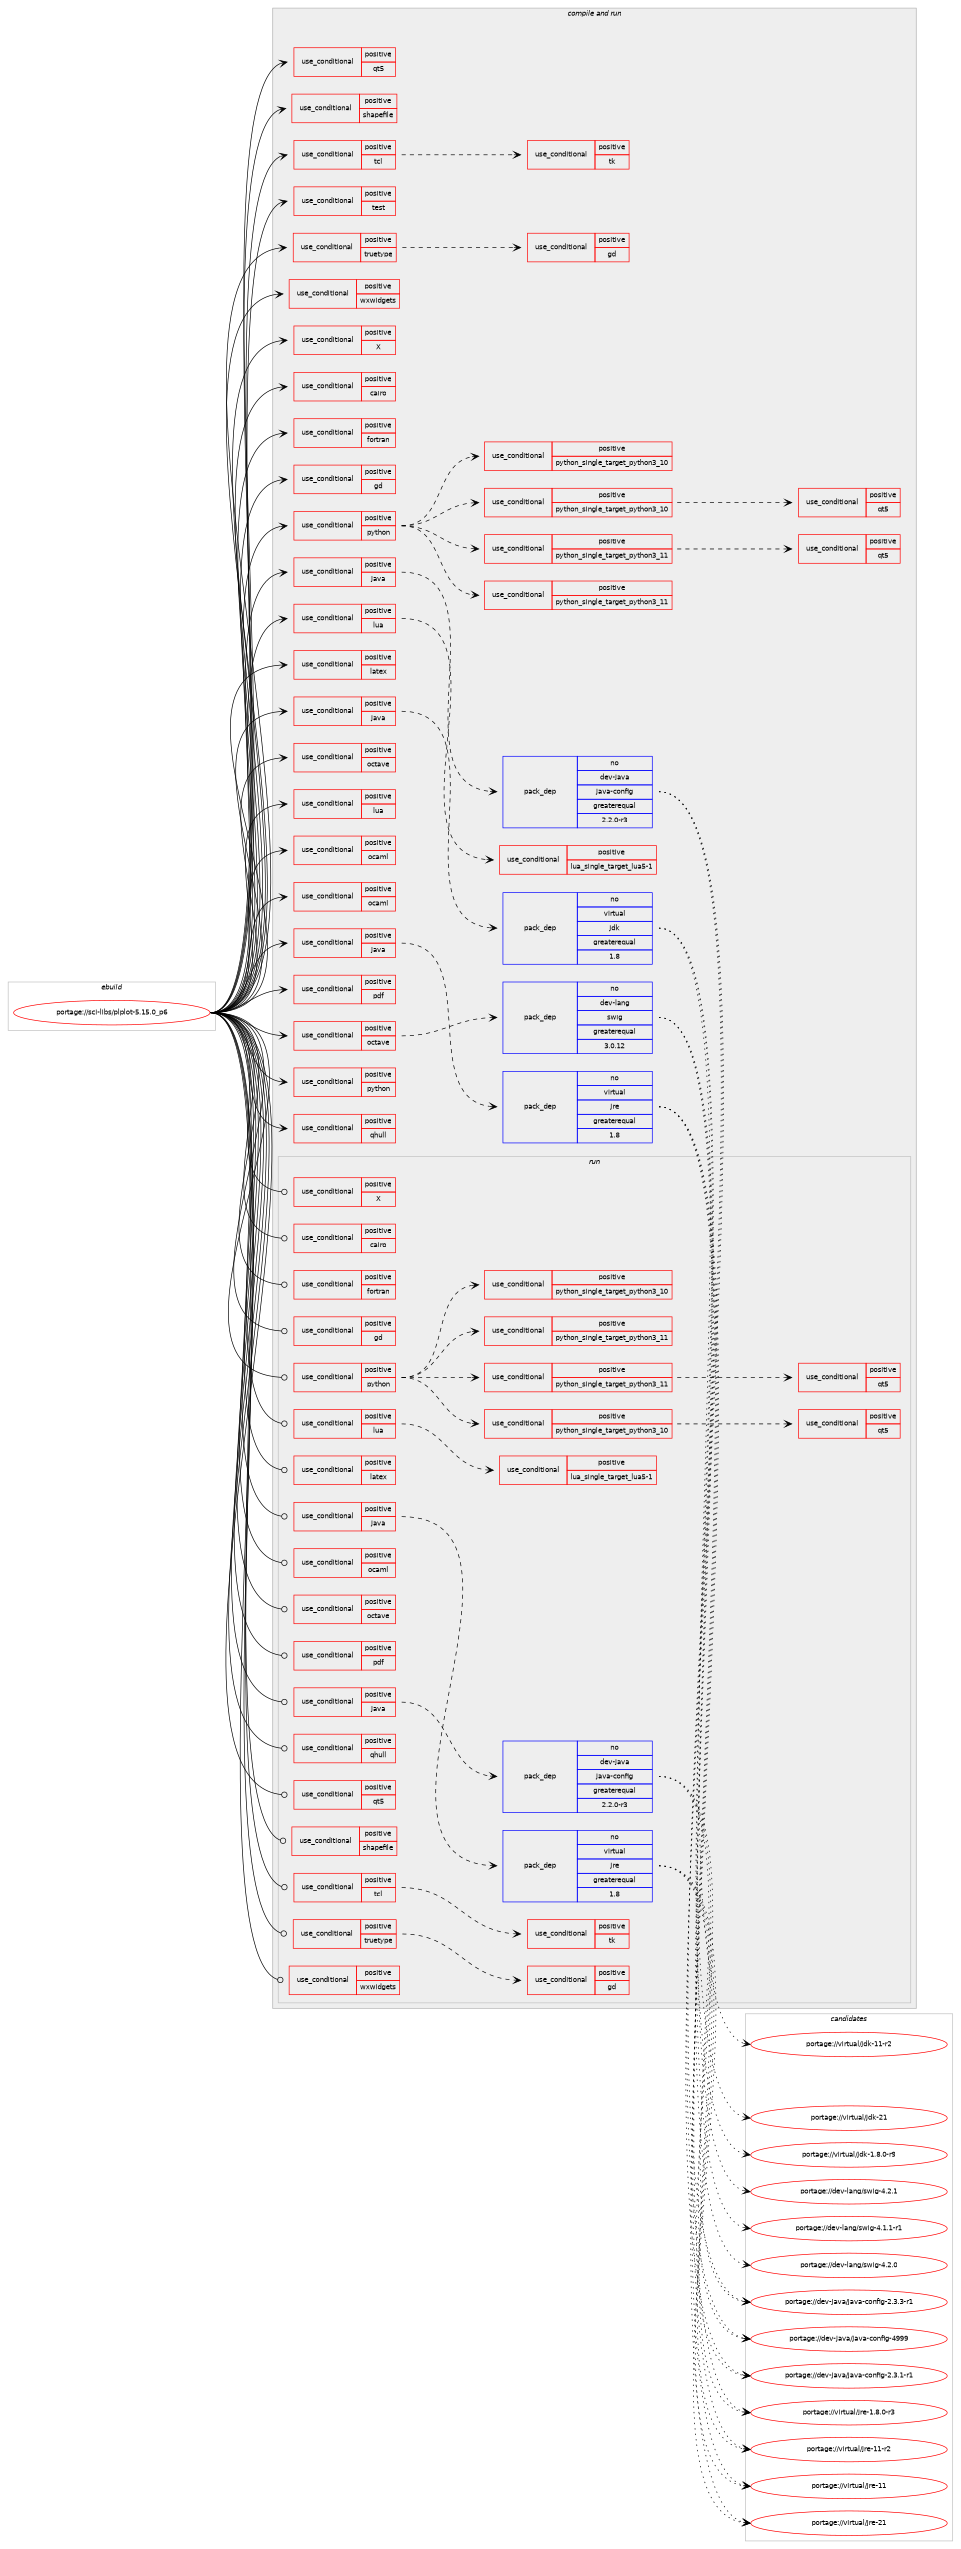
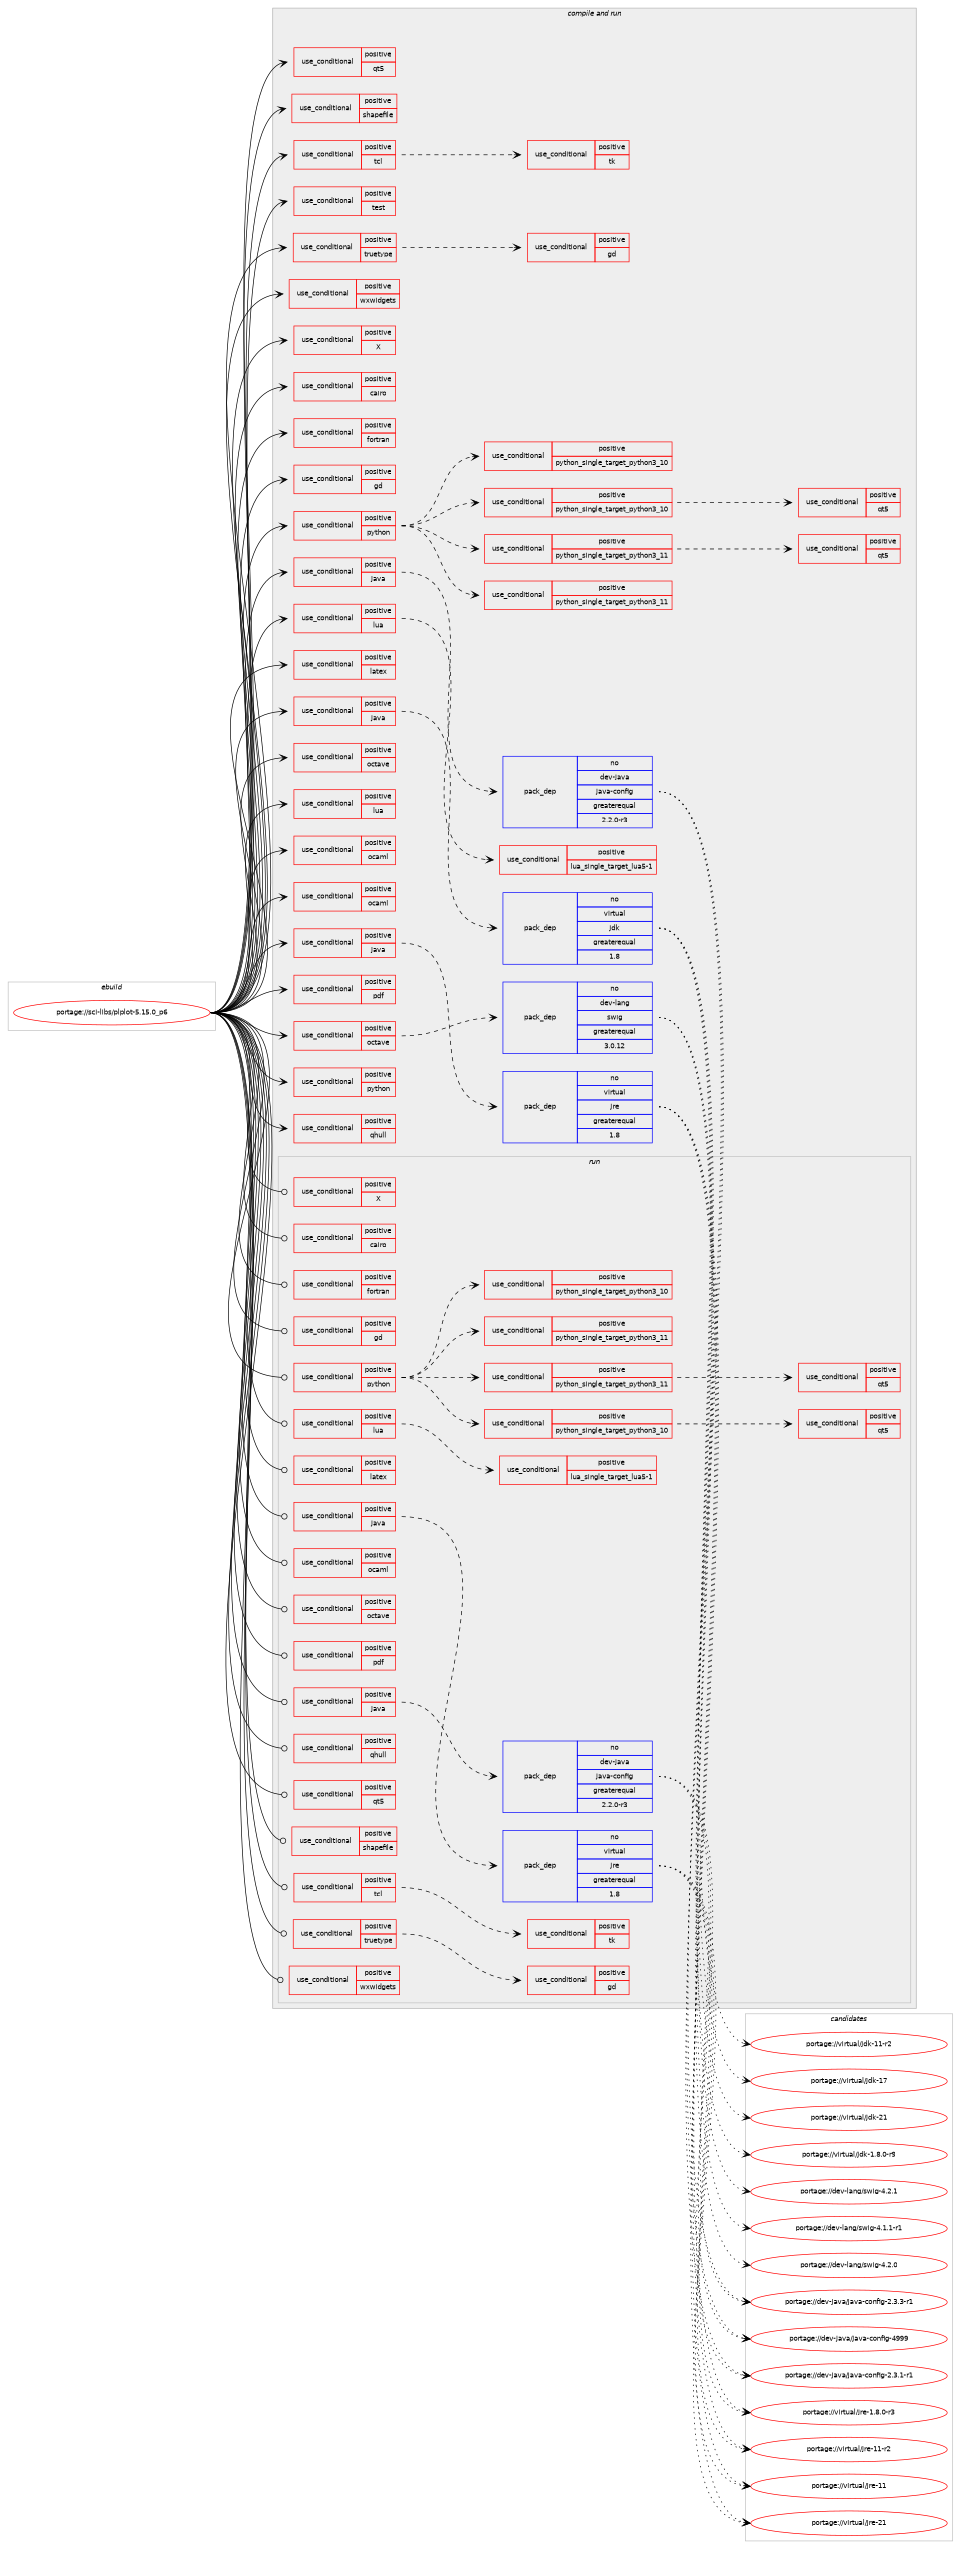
node "portage://virtual/jdk-17": added
